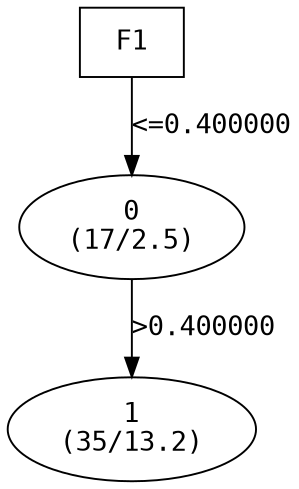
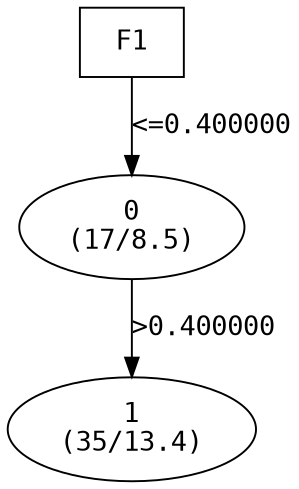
node "0 (17/2.5)": label "0 (17/2.5)" -> "0 (17/8.5)"
node "1 (35/13.2)": label "1 (35/13.2)" -> "1 (35/13.4)"
